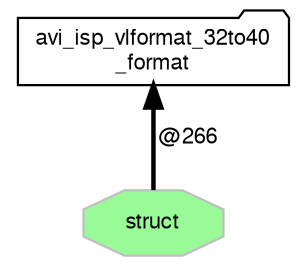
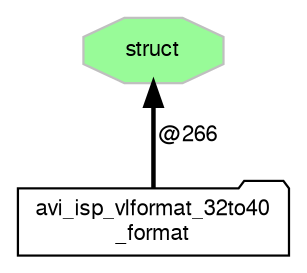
edge "struct" -> "avi_isp_vlformat_32to40 _format": reversed
